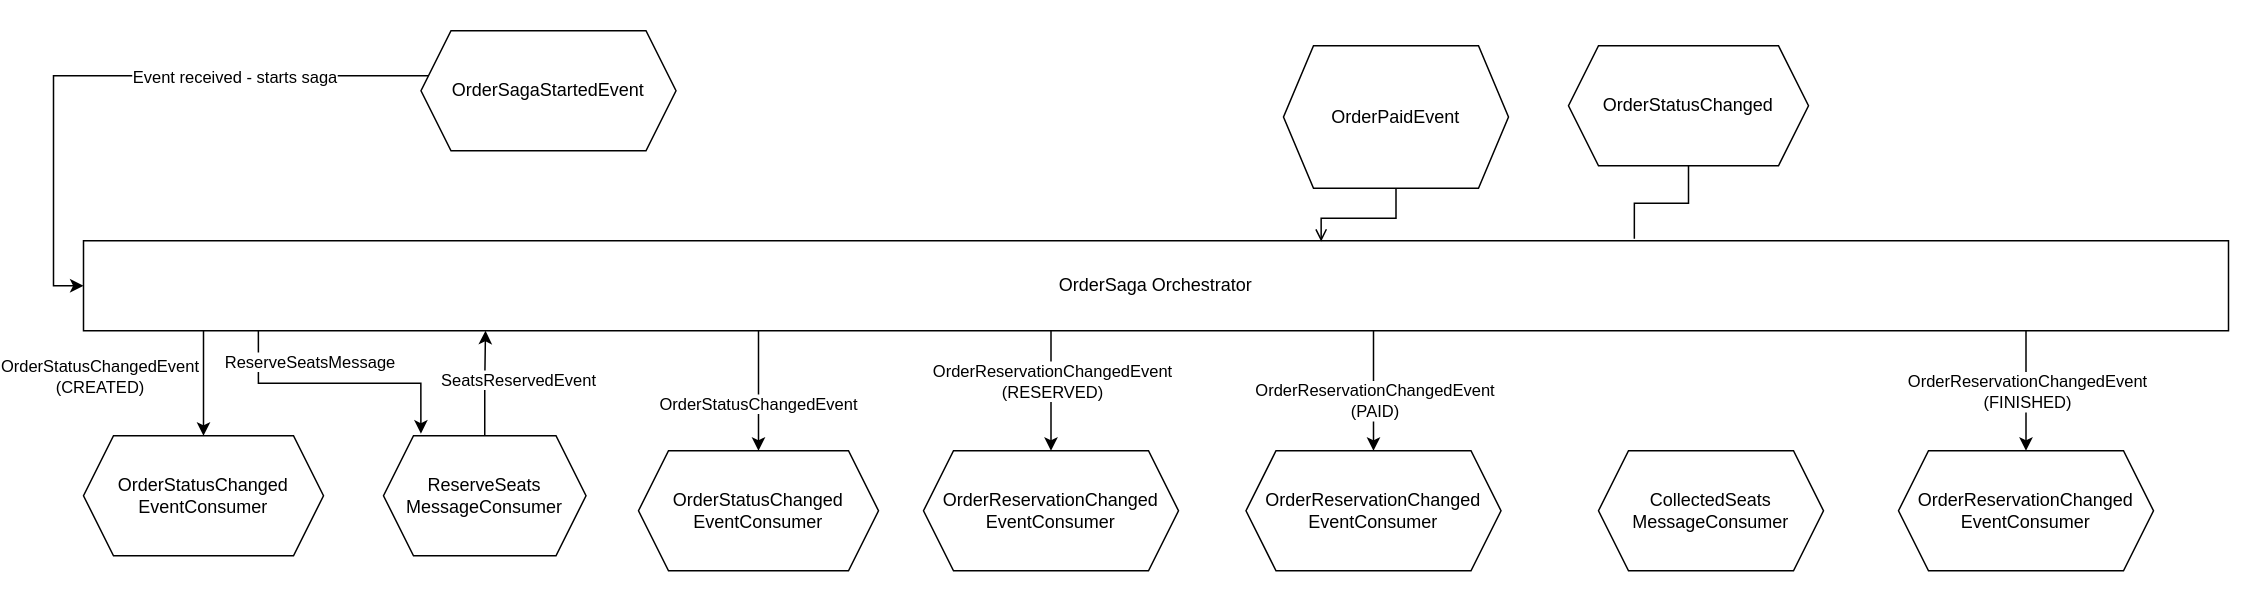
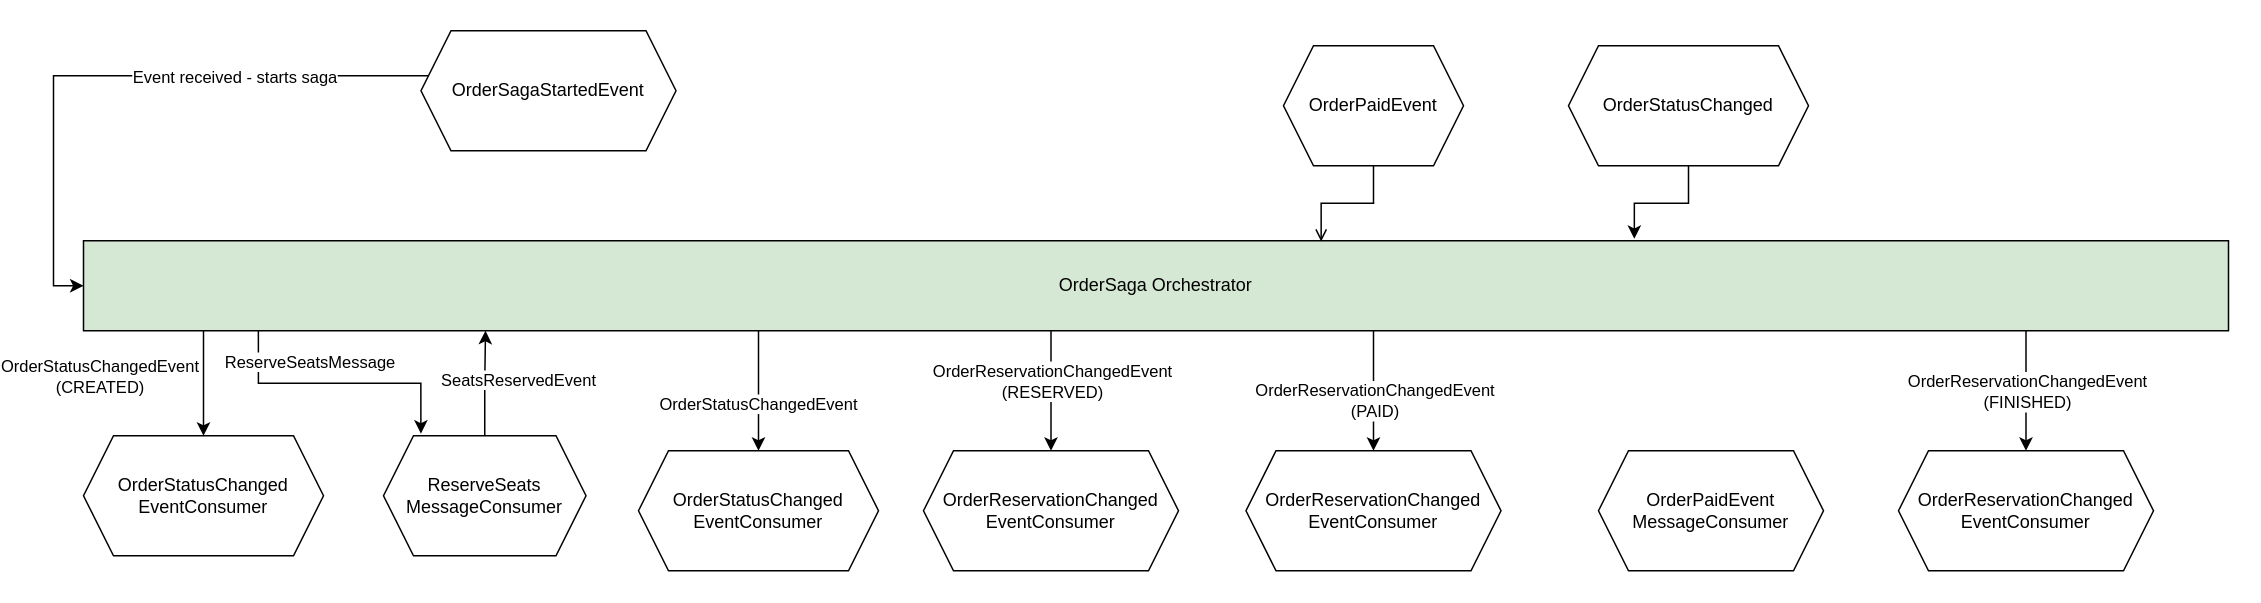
node "OrderPaidEvent": size 225x143 -> 180x120
edge "OrderStatusChanged" -- "OrderSaga Orchestrator": arrowhead none -> classic
node "OrderSaga Orchestrator": fillcolor #ffffff -> #d5e8d4
node "CollectedSeats MessageConsumer": label "CollectedSeats MessageConsumer" -> "OrderPaidEvent MessageConsumer"
